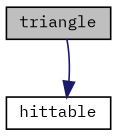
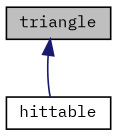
edge "triangle" -> "hittable": reversed
